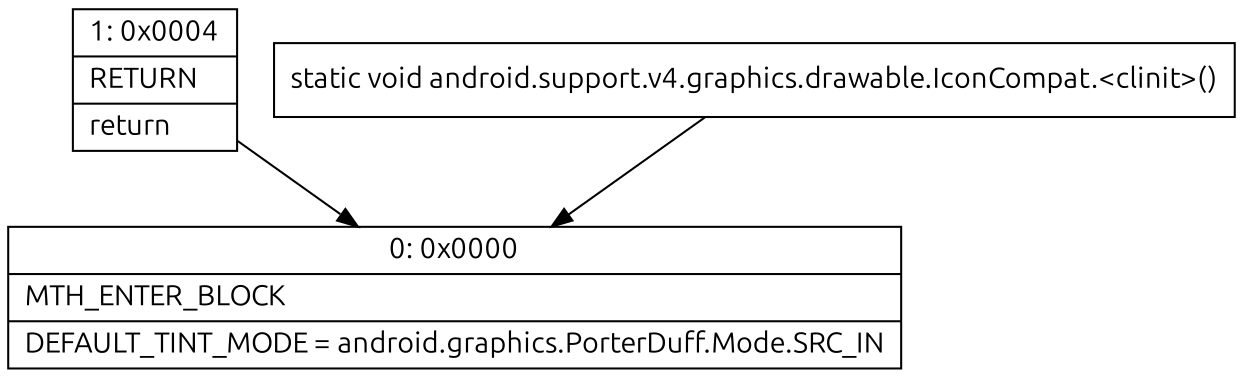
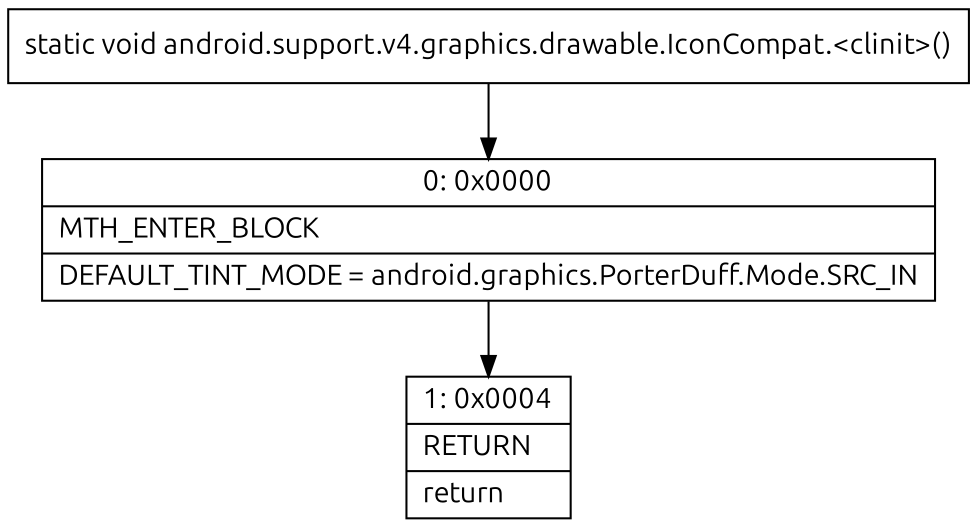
edge "1: 0x0004" -> "0: 0x0000": reversed
